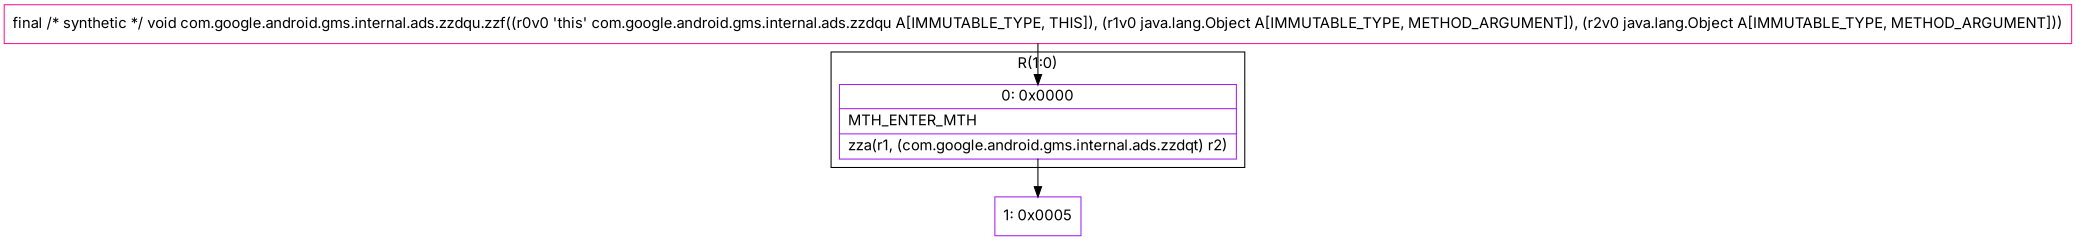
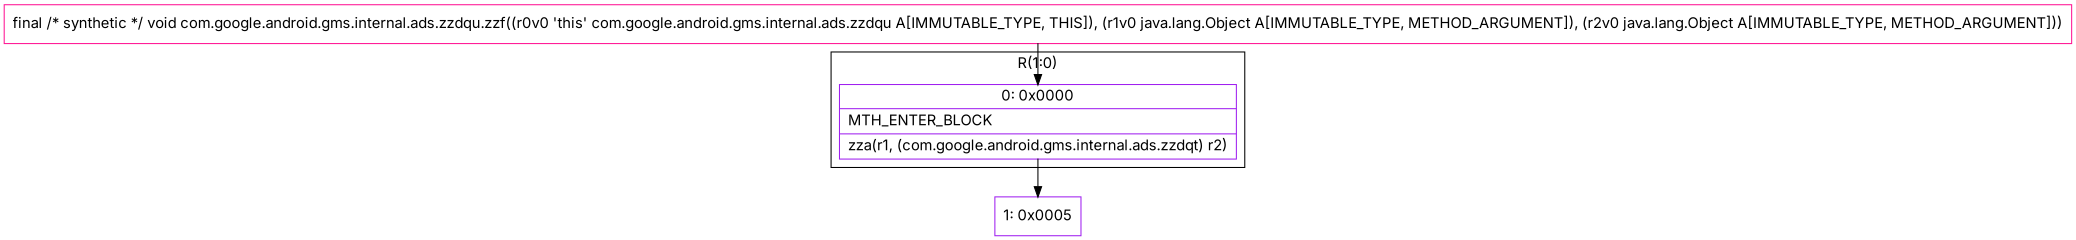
node "0: 0x0000": text "MTH_ENTER_MTH" -> "MTH_ENTER_BLOCK"
